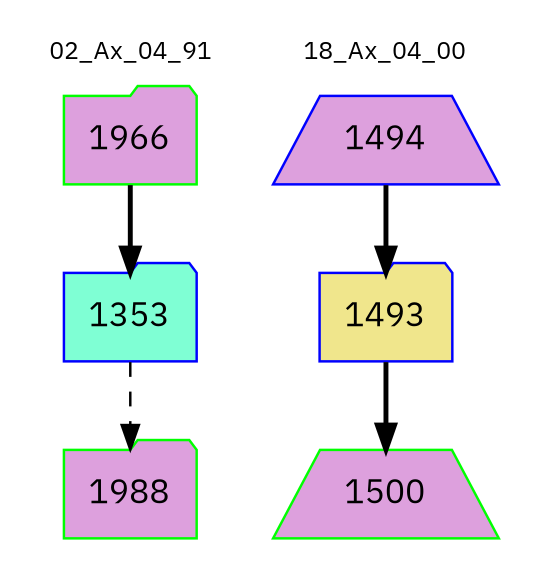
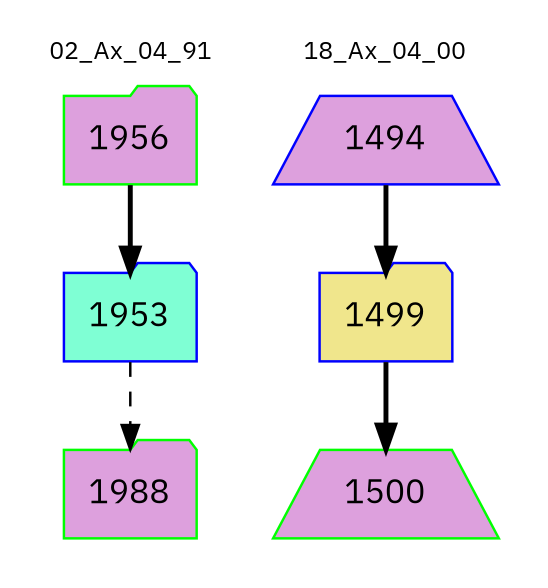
node "1966": label "1966" -> "1956"
node "1353": label "1353" -> "1953"
node "1493": label "1493" -> "1499"
